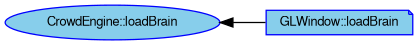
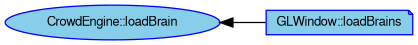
node "GLWindow::loadBrain": label "GLWindow::loadBrain" -> "GLWindow::loadBrains"
